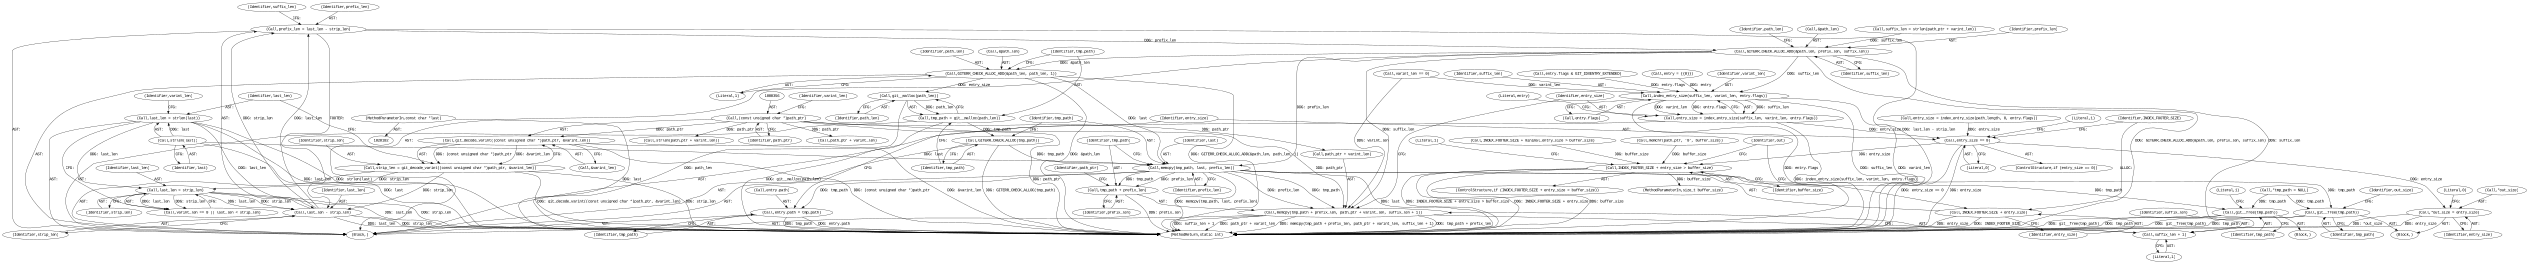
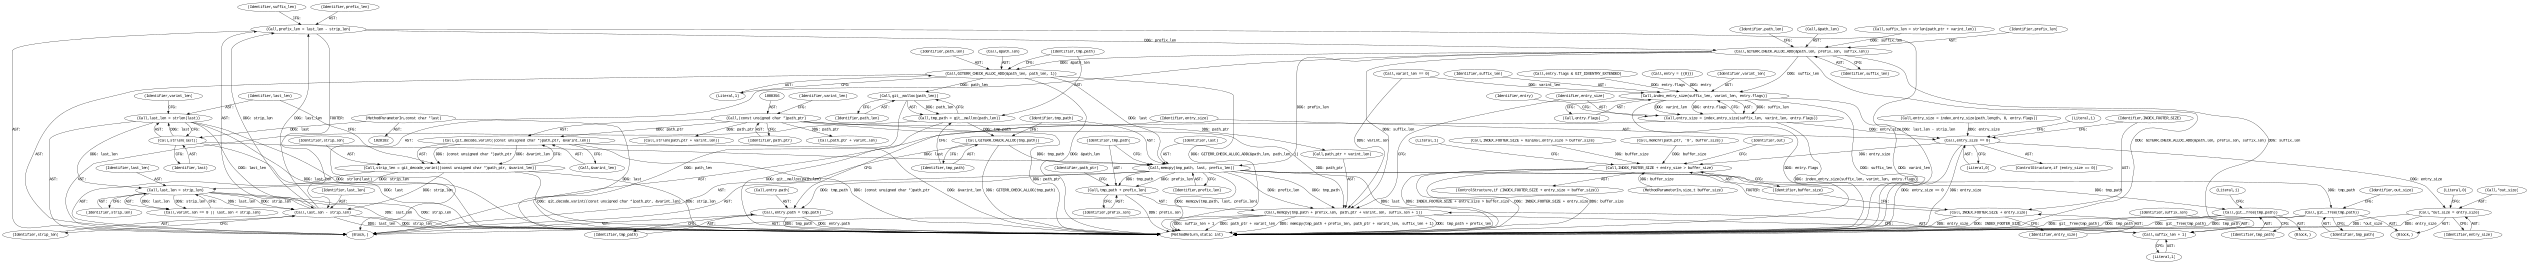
edge "(Call,GITERR_CHECK_ALLOC_ADD(&path_len, path_len, 1))" -> "(Call,git__malloc(path_len))": label "DDG: entry_size" -> "DDG: path_len"
node "(Literal,entry)": label "(Literal,entry)" -> "(Identifier,entry)"
edge "(MethodParameterIn,const char *last)" -> "(Call,strlen(last))": added, label "DDG: last"
edge "(Identifier,INDEX_FOOTER_SIZE)" -> "(Call,INDEX_FOOTER_SIZE + entry_size)": label "ALLOC: " -> "AST: "
edge "(Call,last_len = strlen(last))" -> "(Call,varint_len == 0 || last_len < strip_len)": now "(Call,last_len = strlen(last))" -> "(Call,strlen(last))"
edge "(Call,INDEX_FOOTER_SIZE + entry_size > buffer_size)" -> "(MethodParameterIn,size_t buffer_size)": reversed
edge "(Identifier,out)" -> "(Call,INDEX_FOOTER_SIZE + entry_size)": now "(Identifier,buffer_size)" -> "(Call,INDEX_FOOTER_SIZE + entry_size)"
edge "(Call,INDEX_FOOTER_SIZE + entry_size)" -> "(Call,INDEX_FOOTER_SIZE + entry_size > buffer_size)": label "AST: " -> "FOOTER: "
node "(Call,*tmp_path = NULL)": removed
